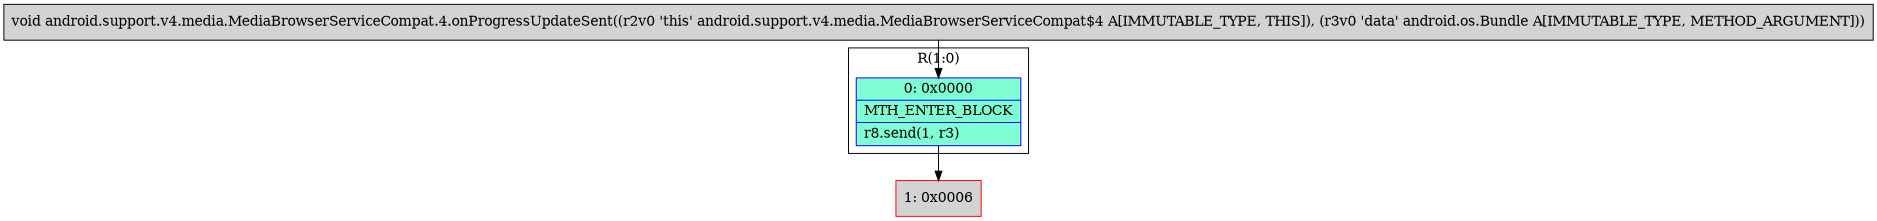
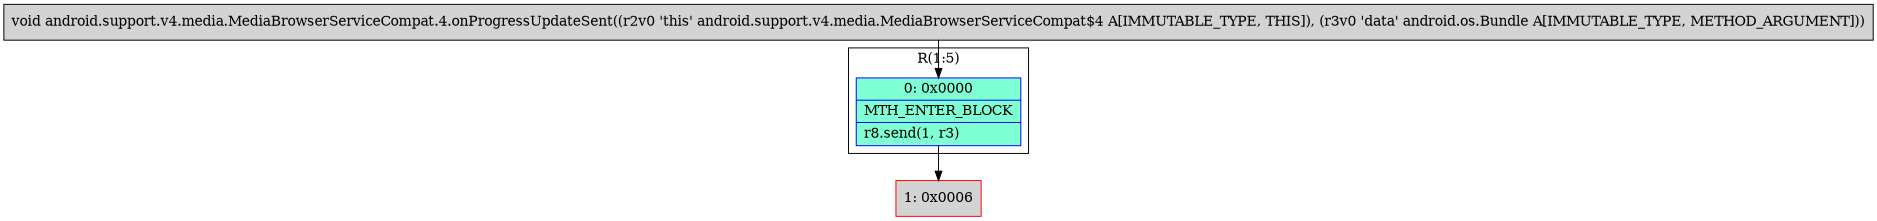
cluster "R(1:0)": label "R(1:0)" -> "R(1:5)"
